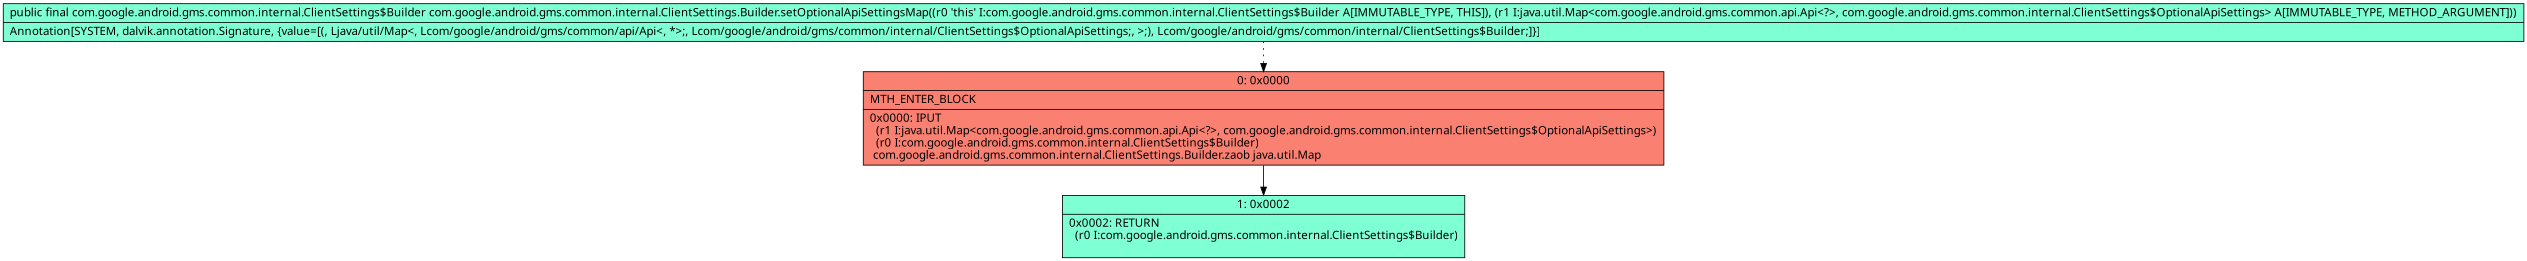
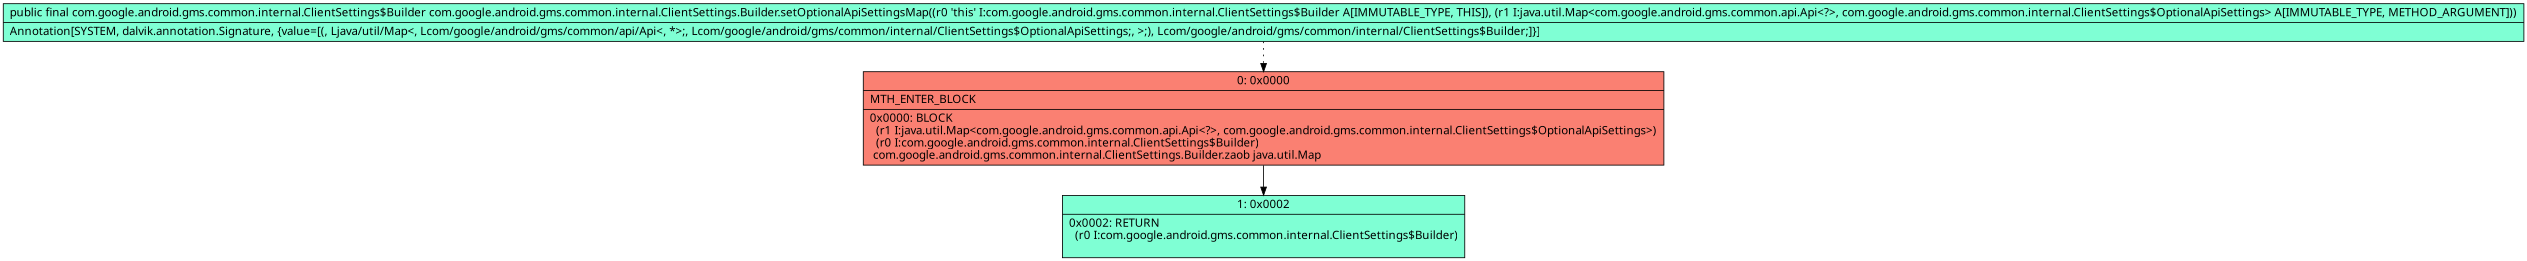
node "0: 0x0000": text "0x0000: IPUT" -> "0x0000: BLOCK"
